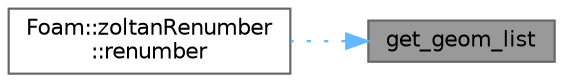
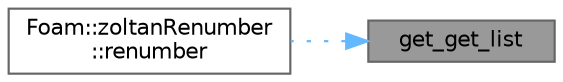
node "get_geom_list": label "get_geom_list" -> "get_get_list"
